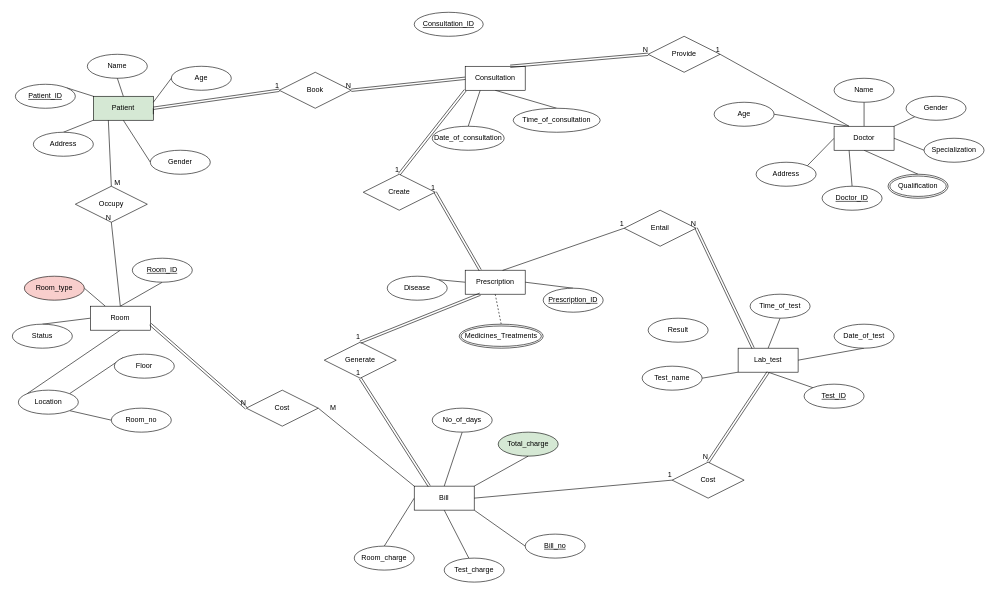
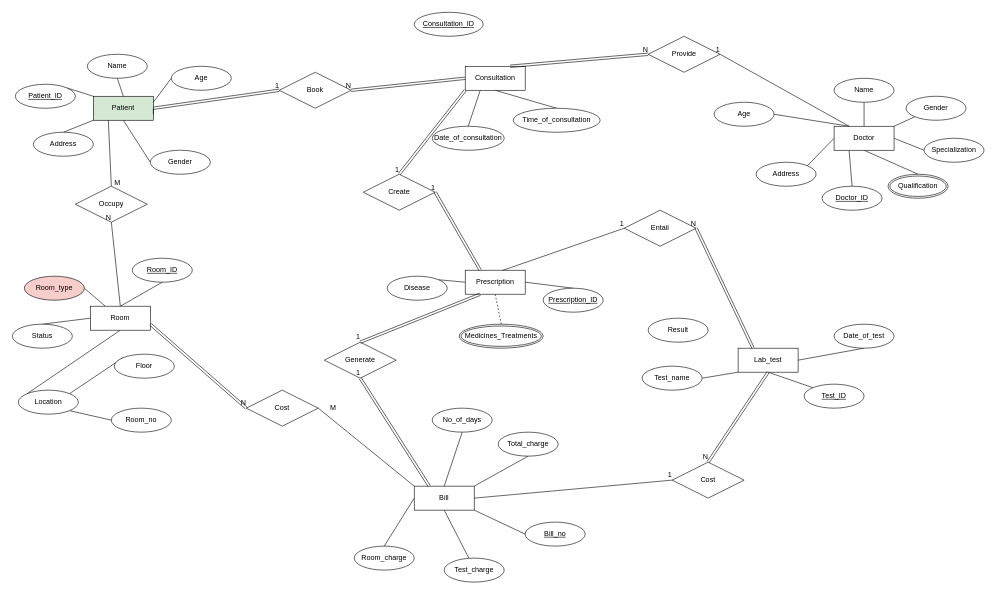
node "Time_of_test": removed
edge "Time_of_test" -- "Lab_test": removed
node "Total_charge": fillcolor #d5e8d4 -> #ffffff
node "Bill_no": moved (555, 546) -> (555, 534)
